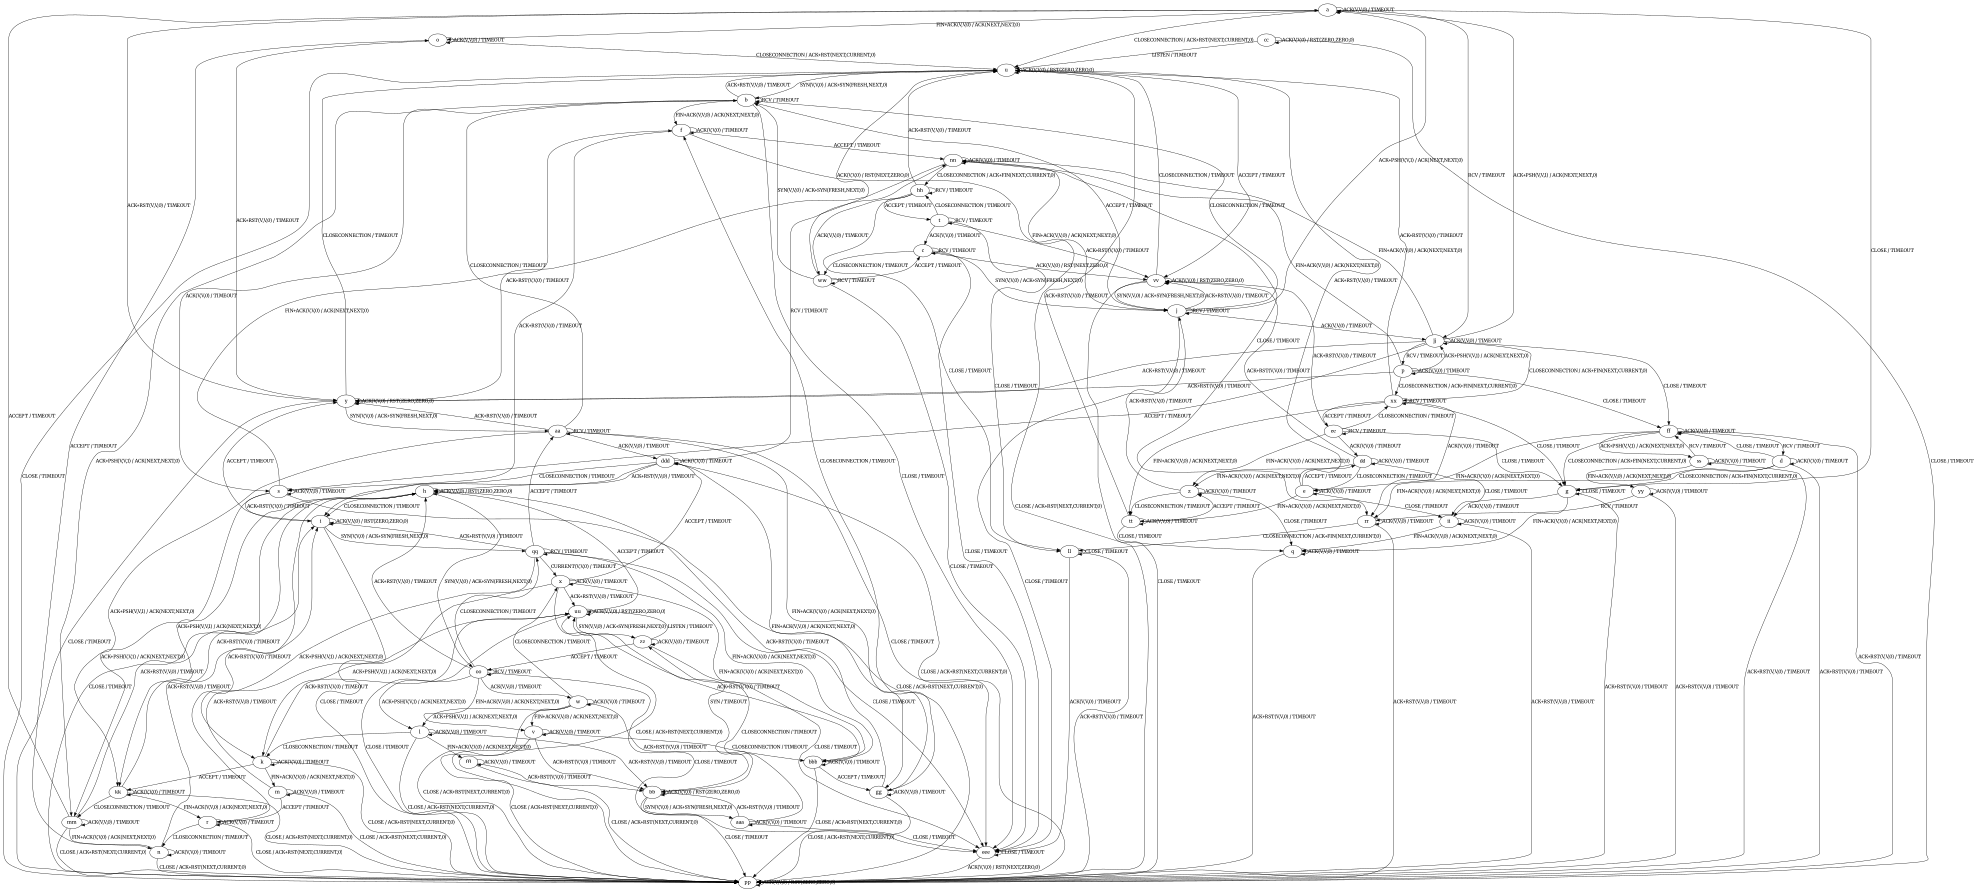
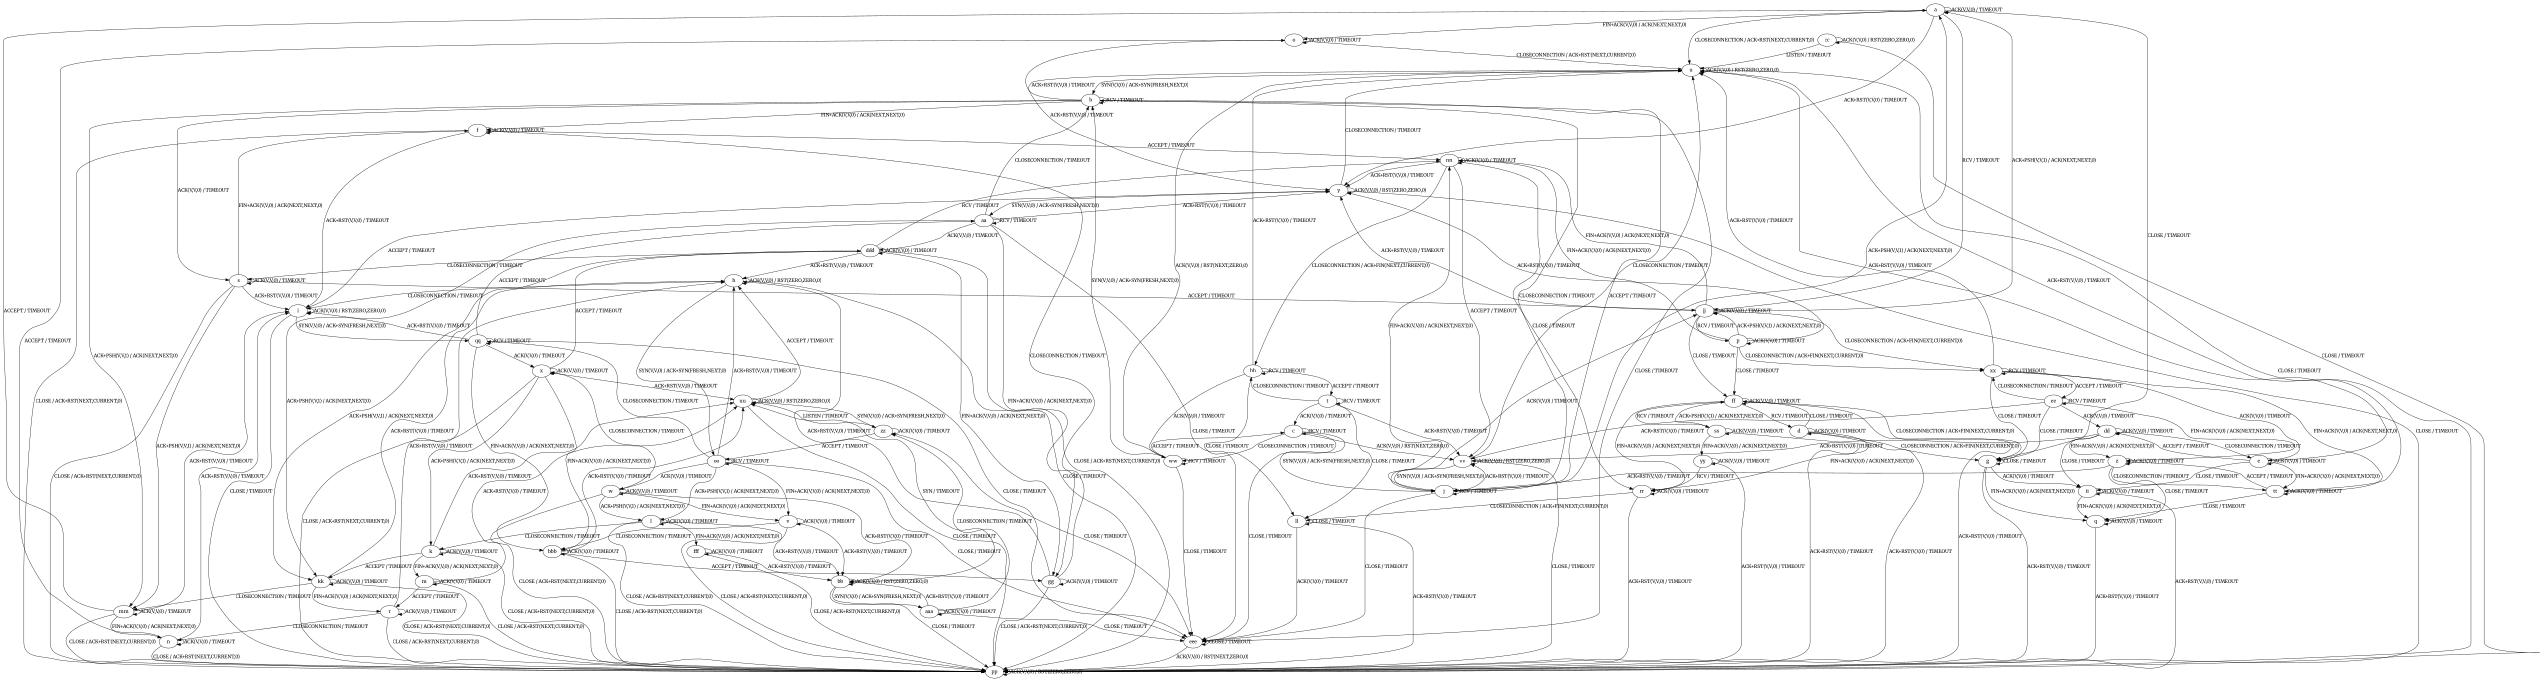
edge "u" -> "vv": now "nn" -> "vv"
edge "jj" -> "s": reversed
edge "qq" -> "x": label "CURRENT(V,V,0) / TIMEOUT" -> "ACK(V,V,0) / TIMEOUT"
edge "qq" -> "k": removed, label "ACK+PSH(V,V,1) / ACK(NEXT,NEXT,0)"
